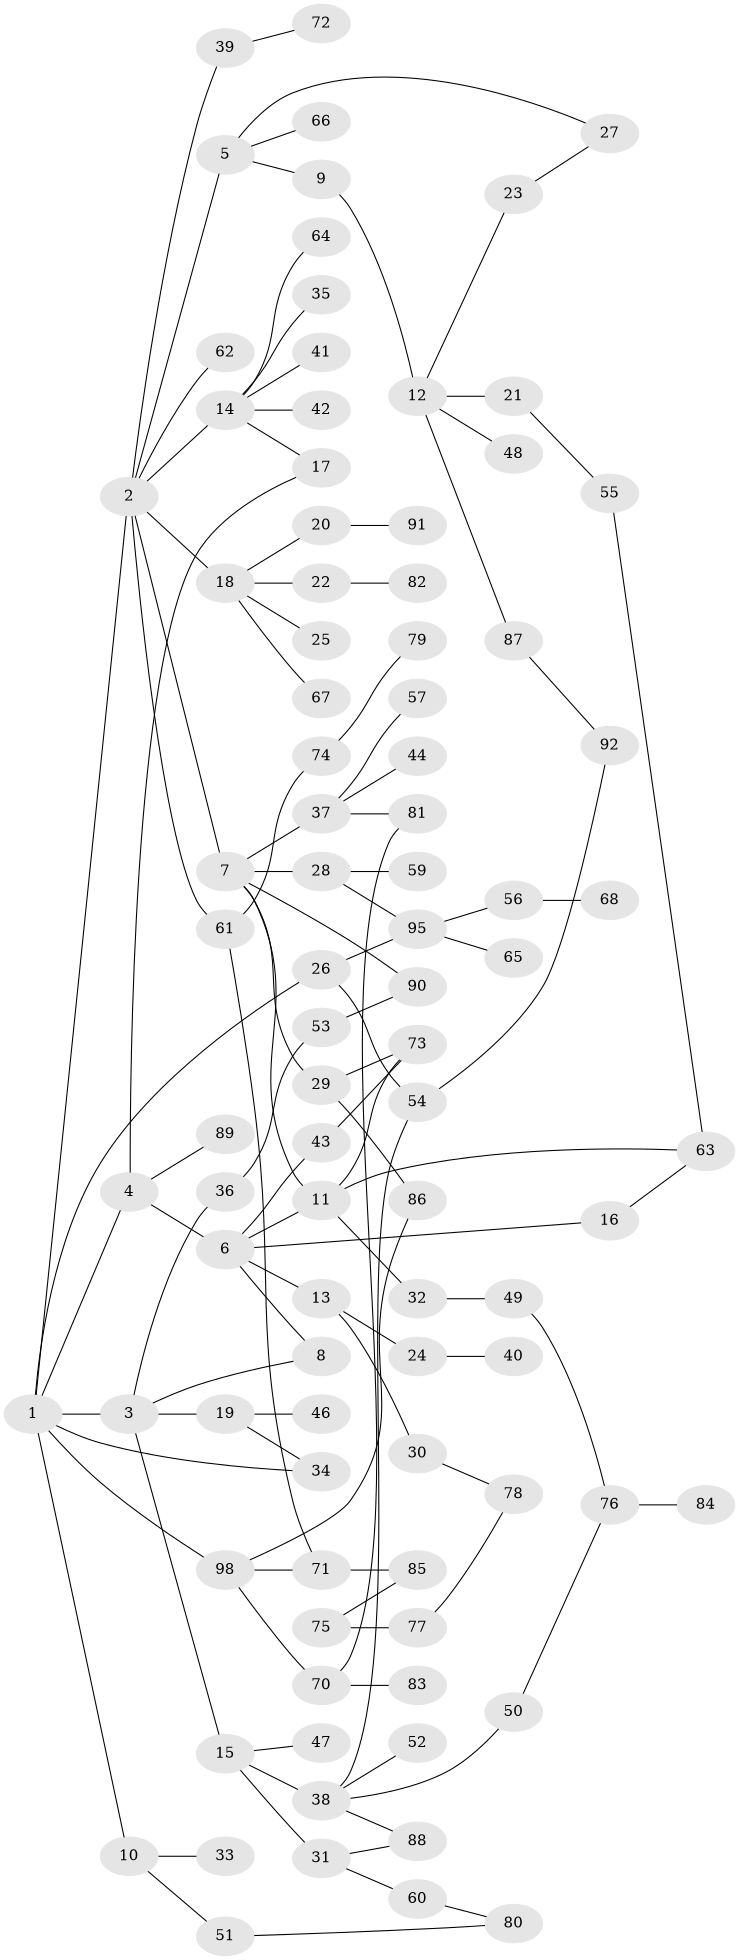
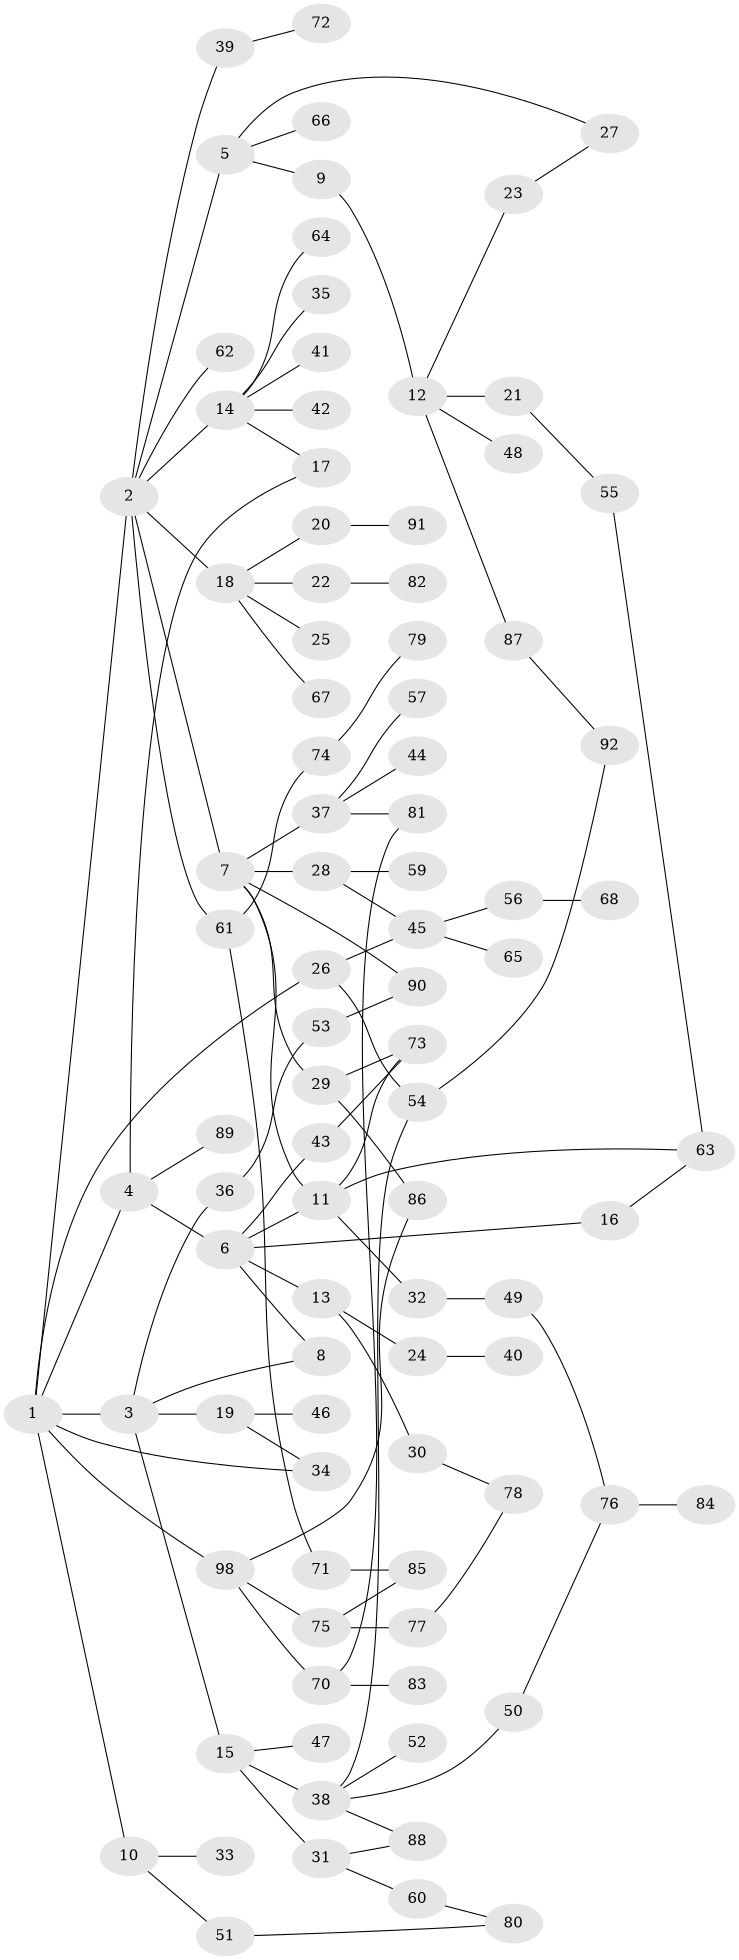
node "95": label "95" -> "45"
edge "98" -- "71": now "98" -- "75"
